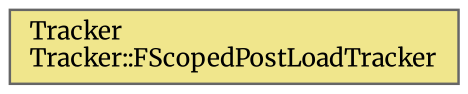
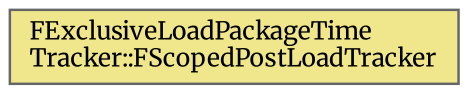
node "Tracker Tracker::FScopedPostLoadTracker": label "Tracker Tracker::FScopedPostLoadTracker" -> "FExclusiveLoadPackageTime Tracker::FScopedPostLoadTracker"
